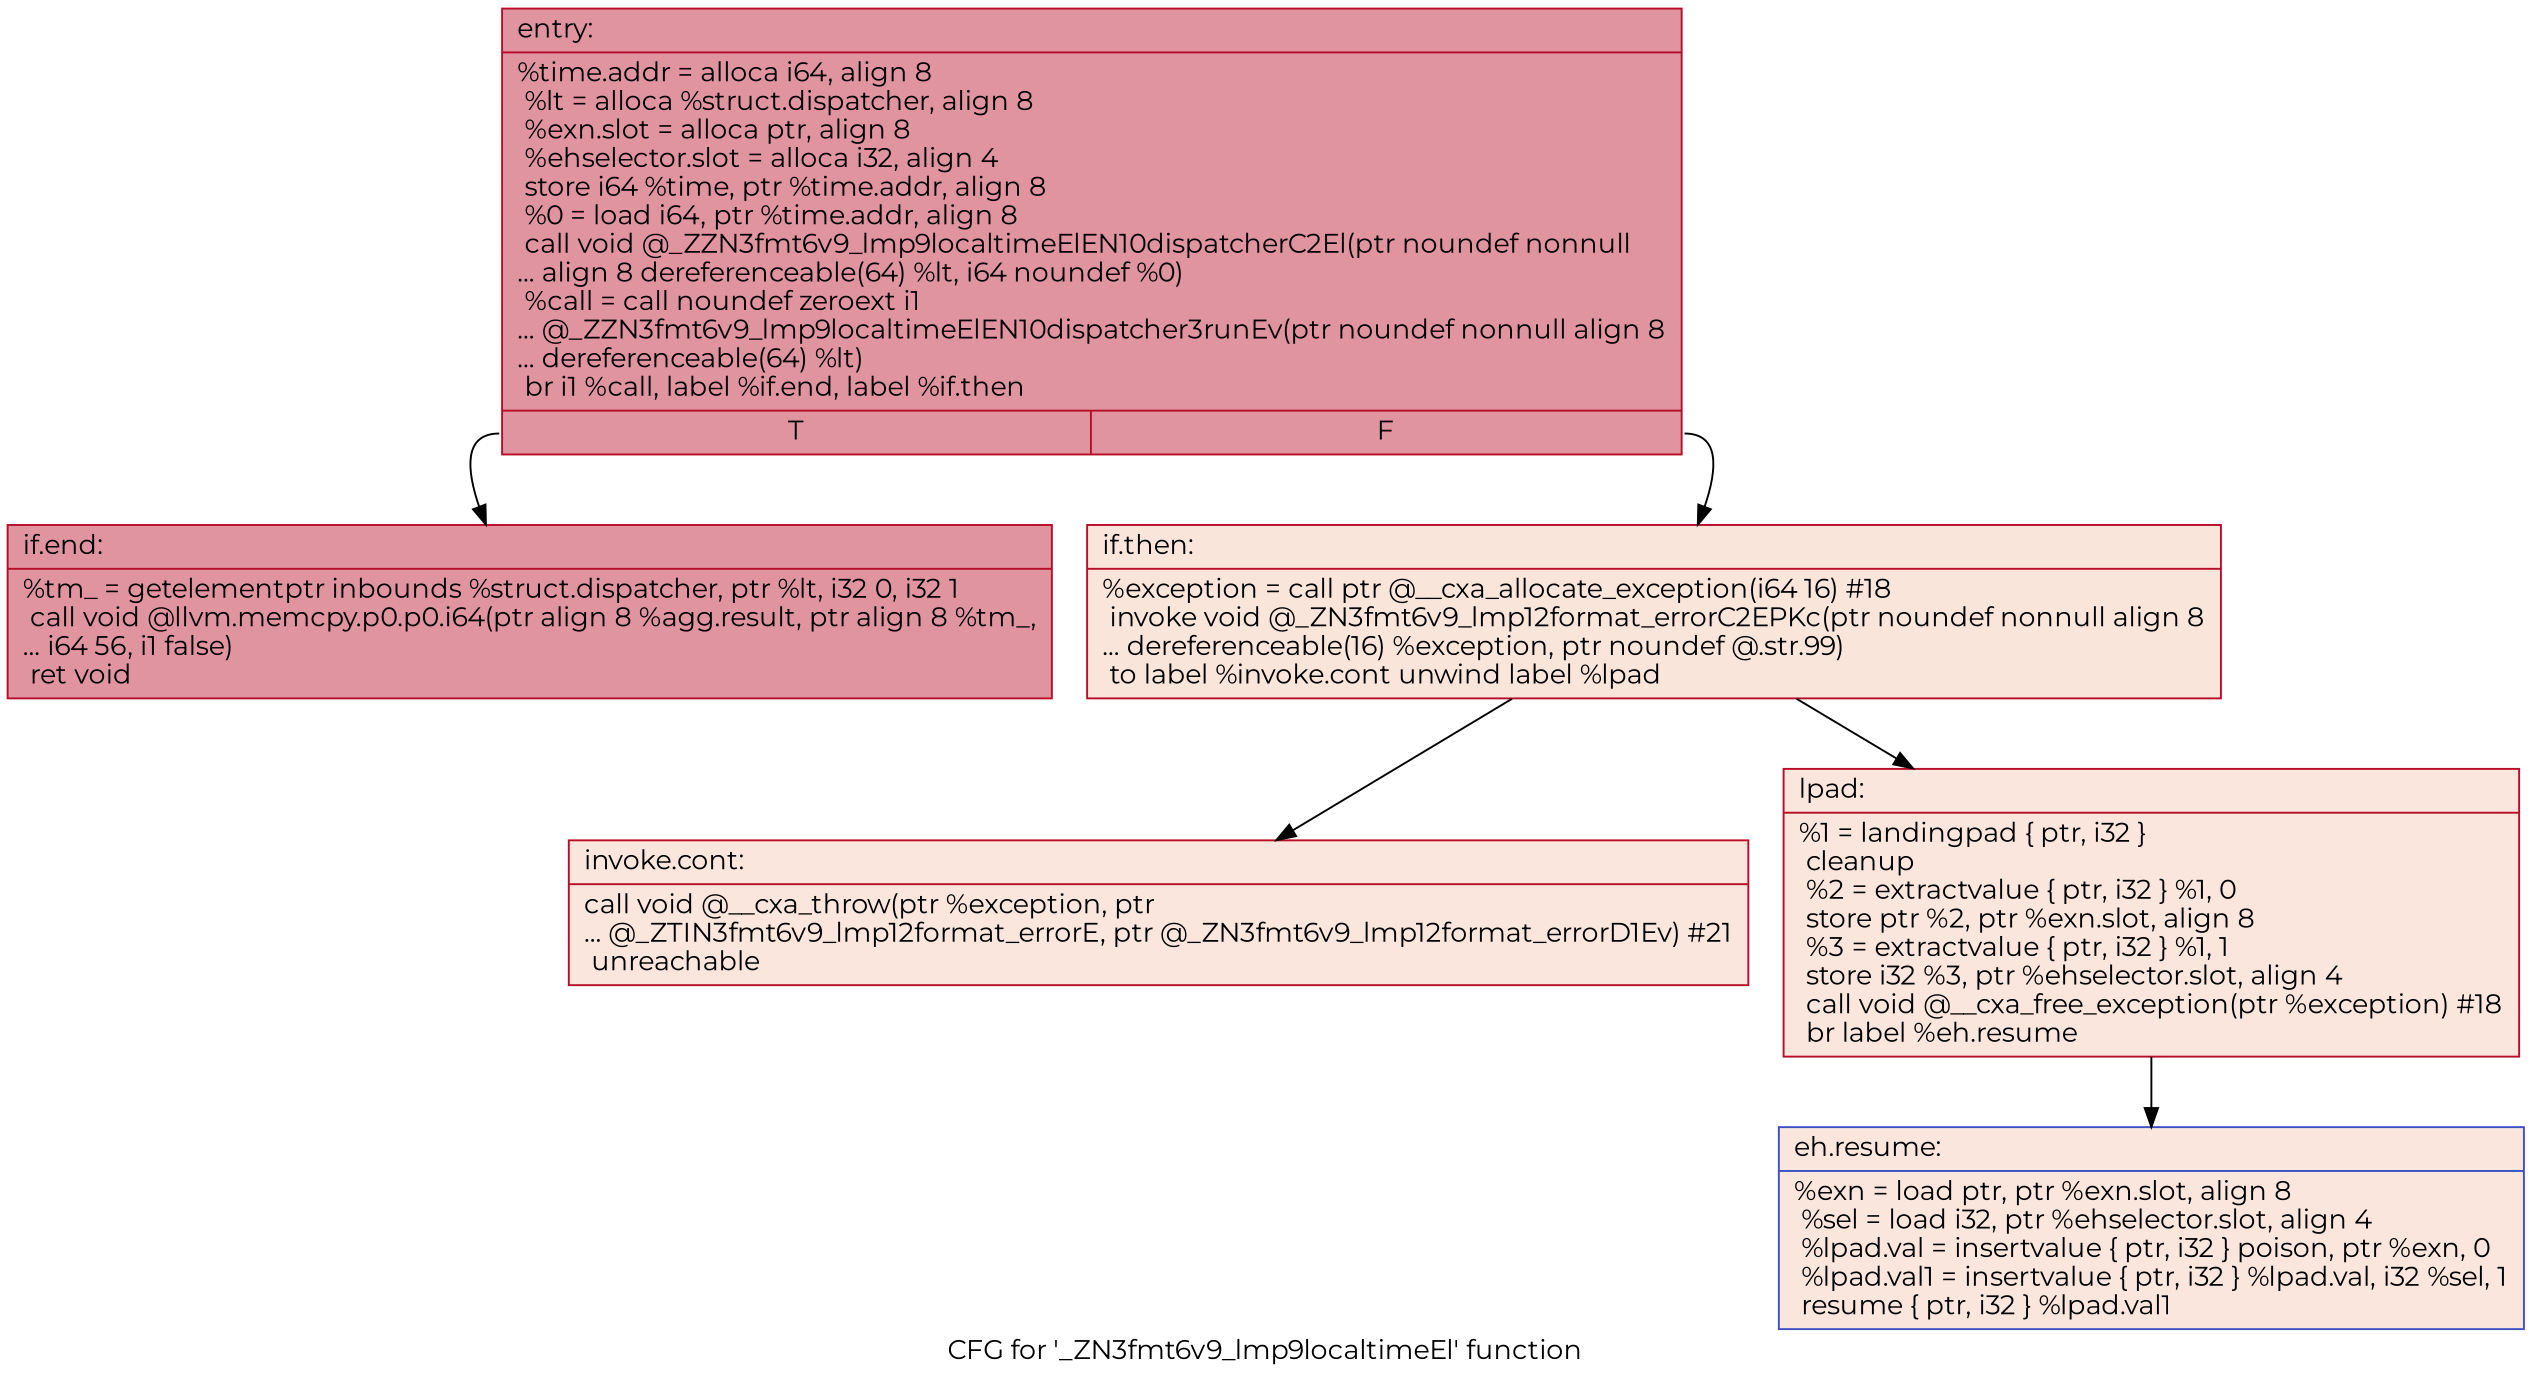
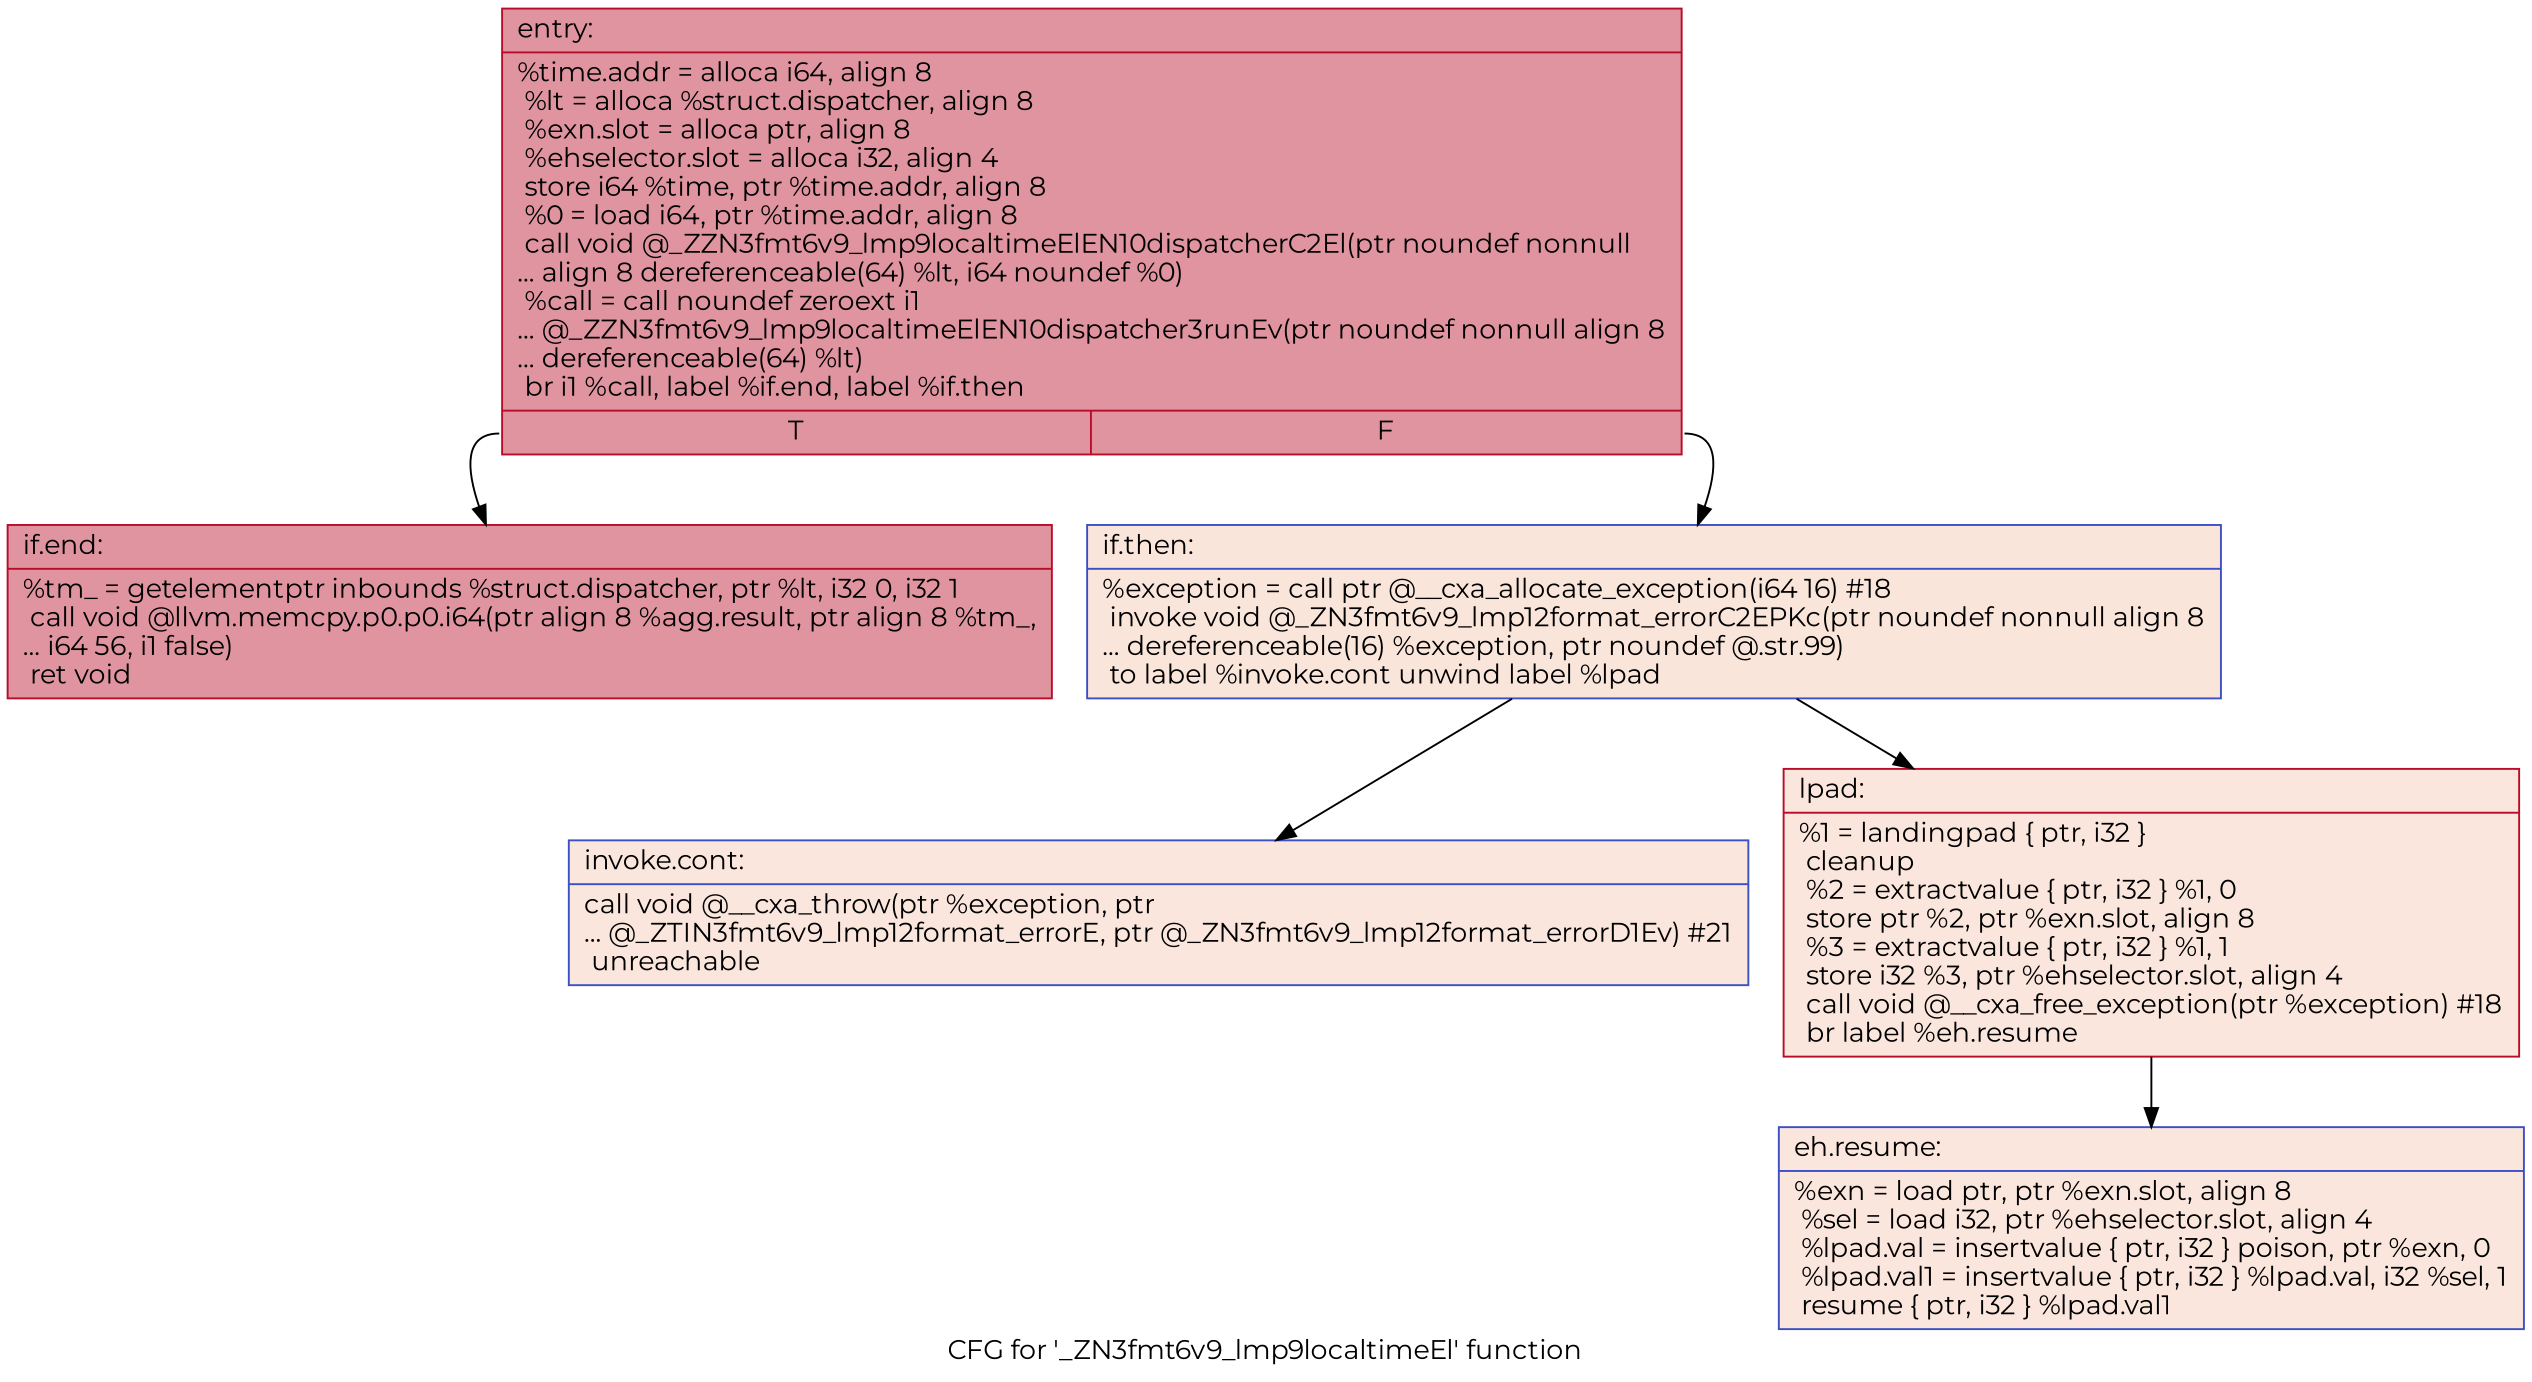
node "if.then:": color #b70d28ff -> #3d50c3ff
node "invoke.cont:": color #b70d28ff -> #3d50c3ff
